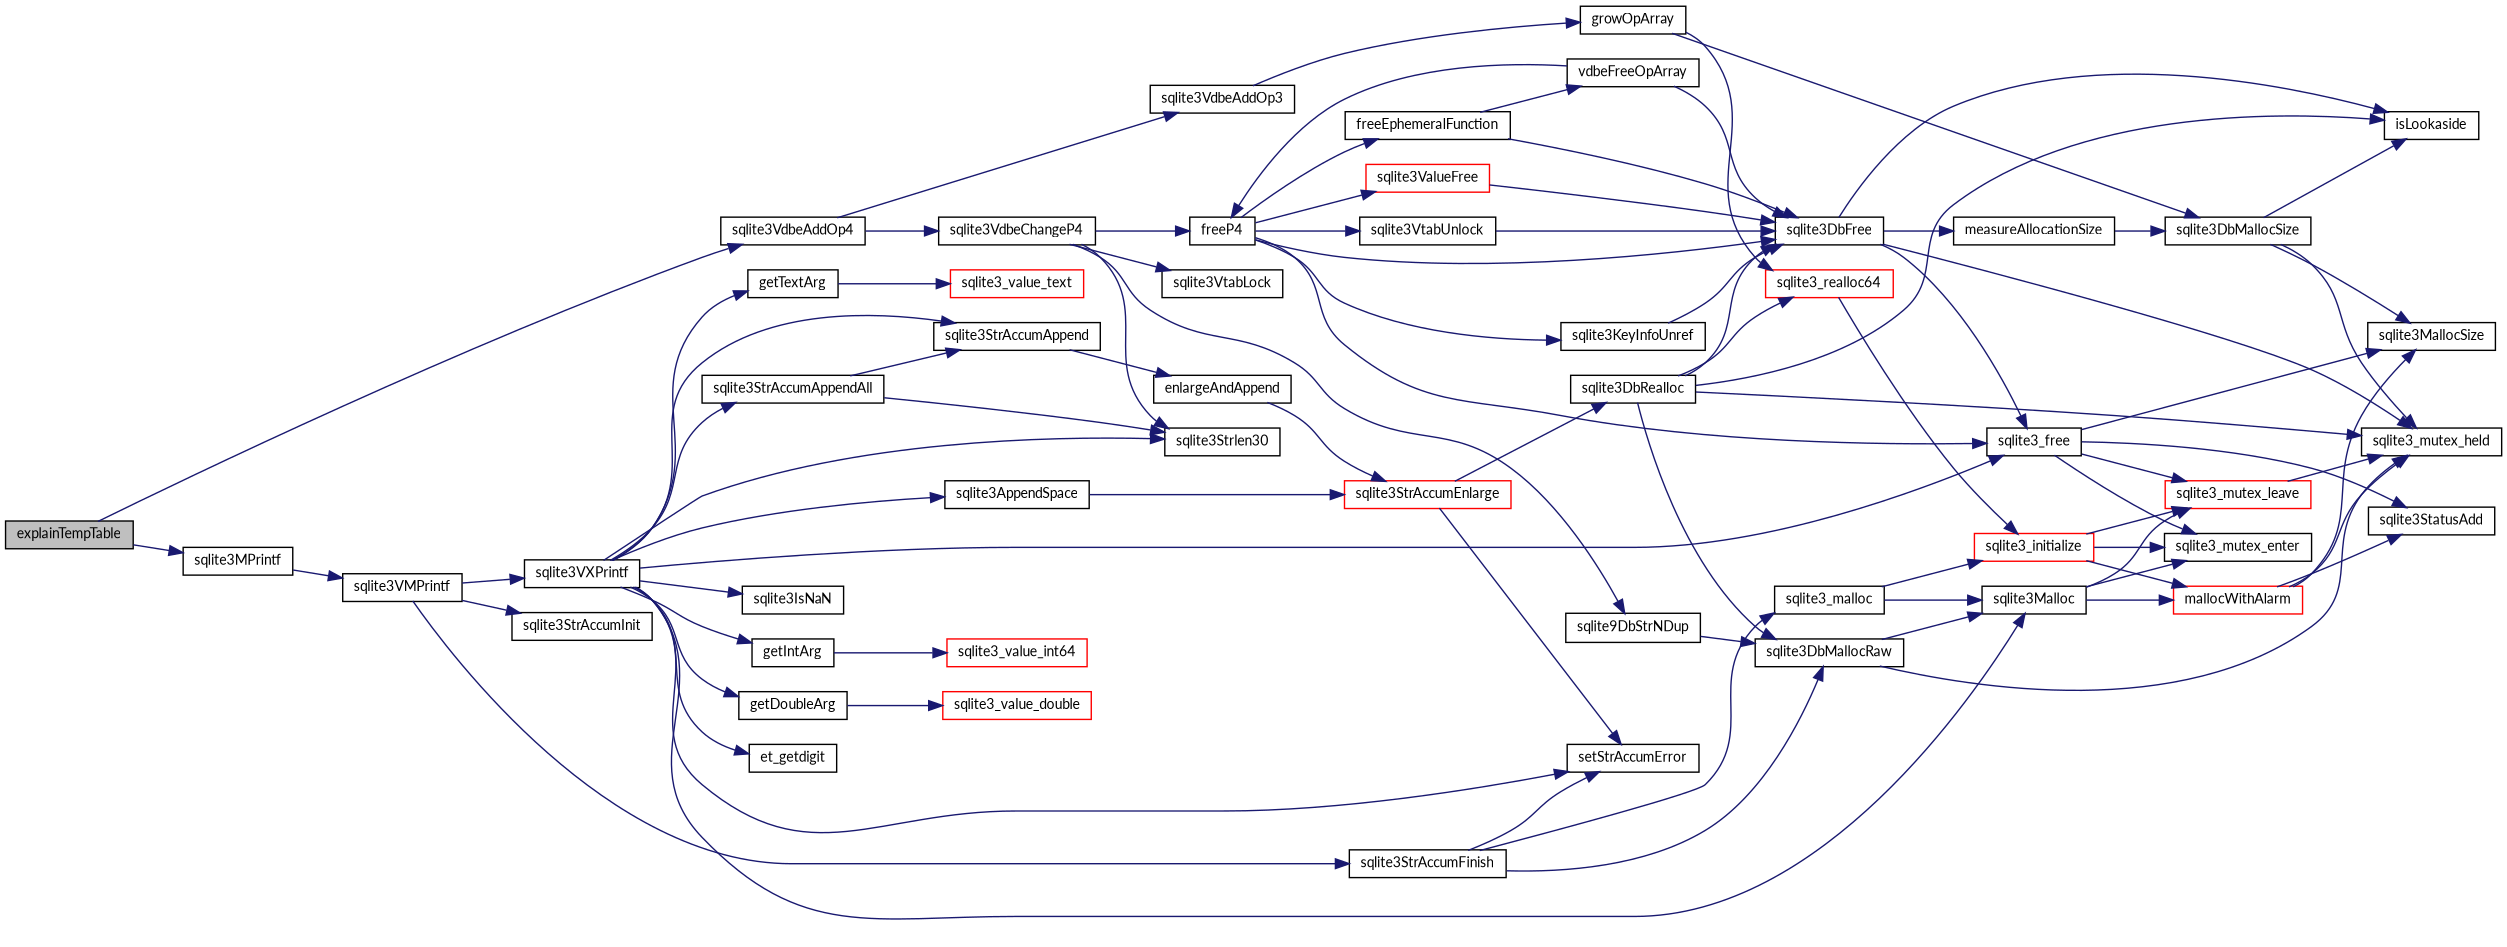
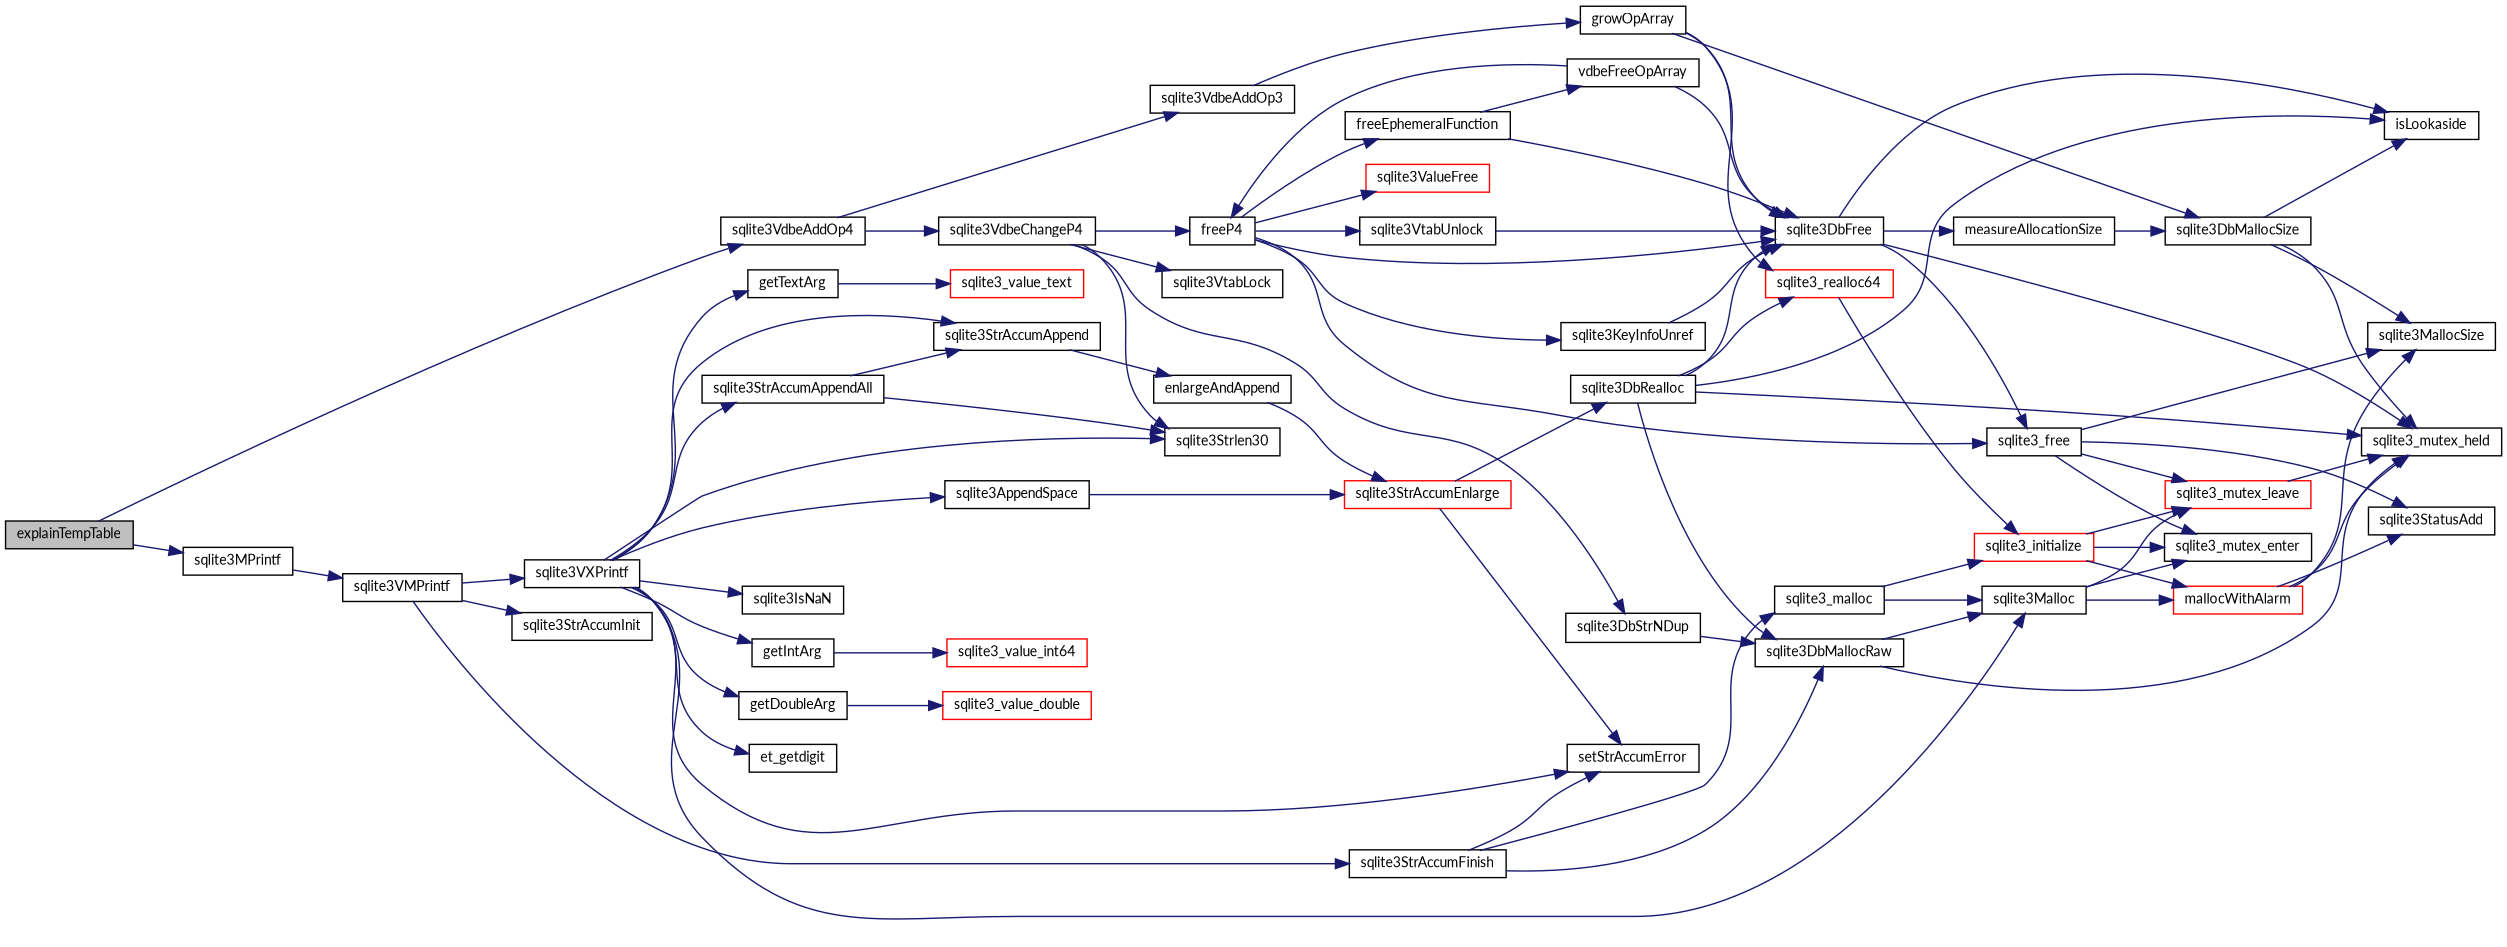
edge "sqlite3ValueFree" -> "sqlite3DbFree": now "growOpArray" -> "sqlite3DbFree"
edge "sqlite3VXPrintf" -> "sqlite3_free": removed
node "sqlite9DbStrNDup": label "sqlite9DbStrNDup" -> "sqlite3DbStrNDup"
